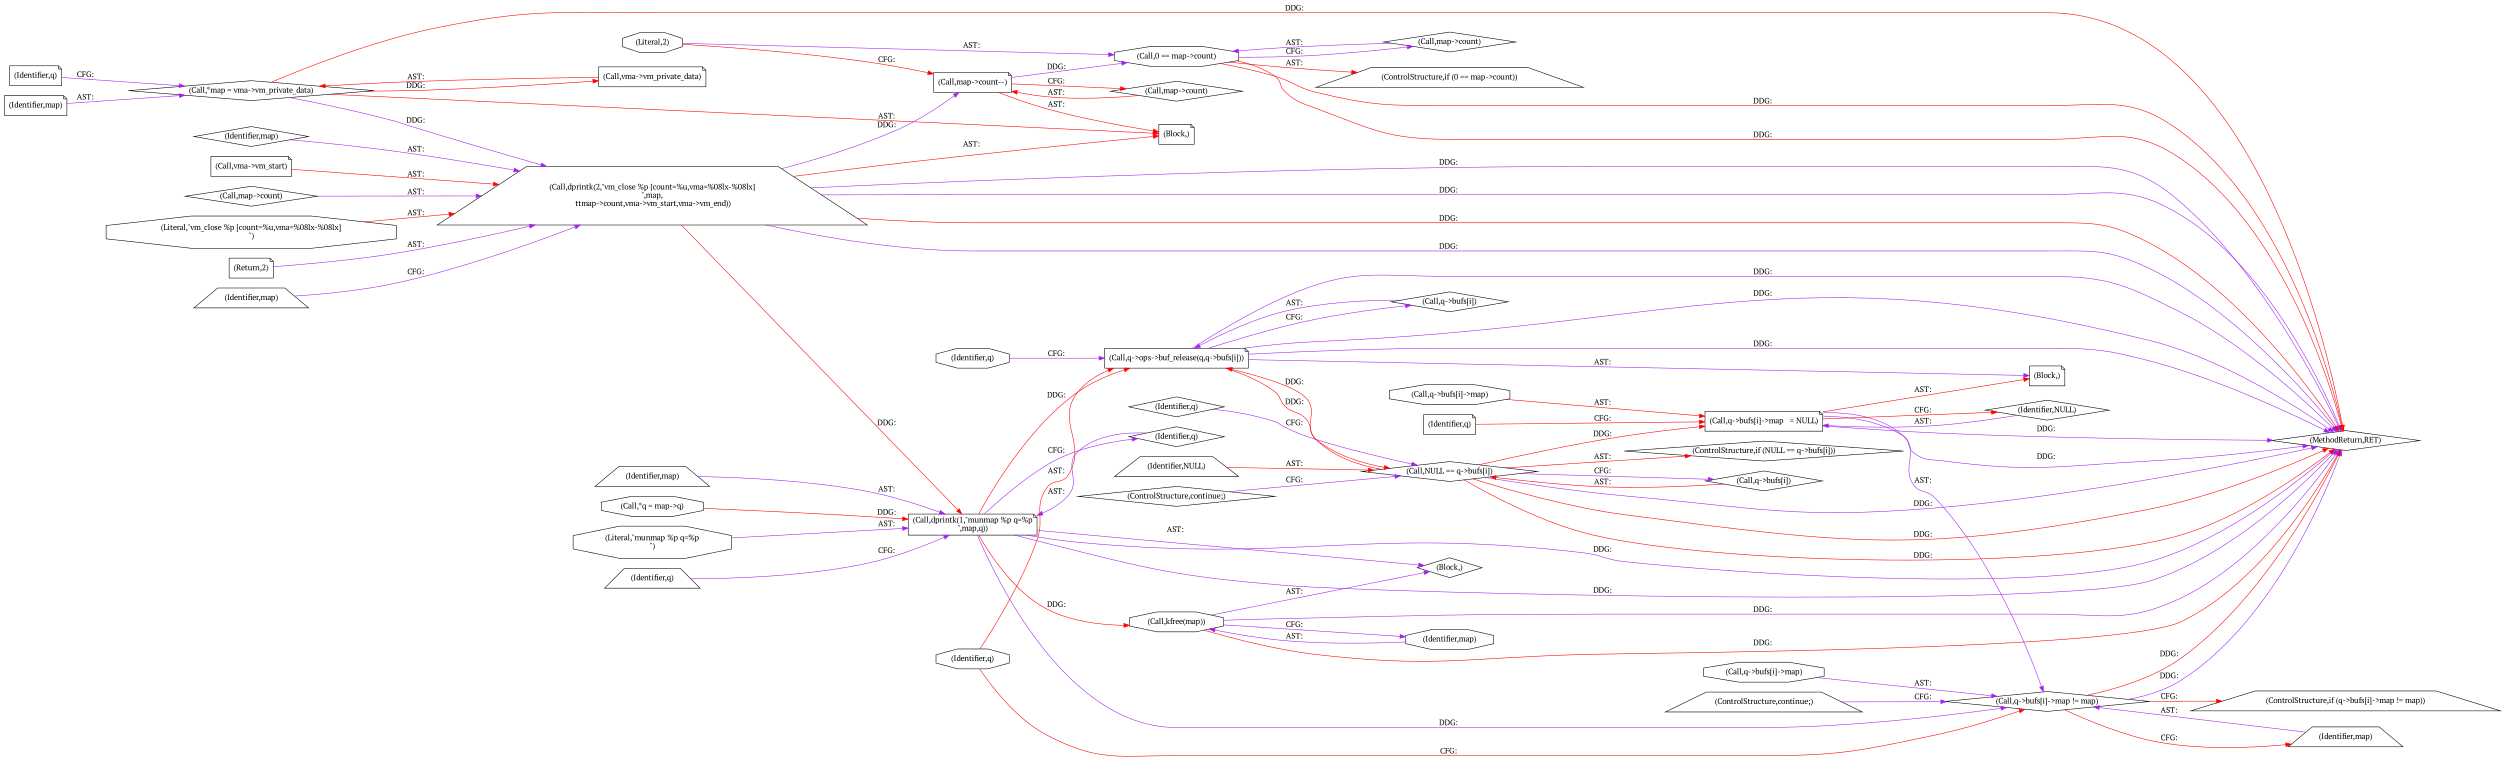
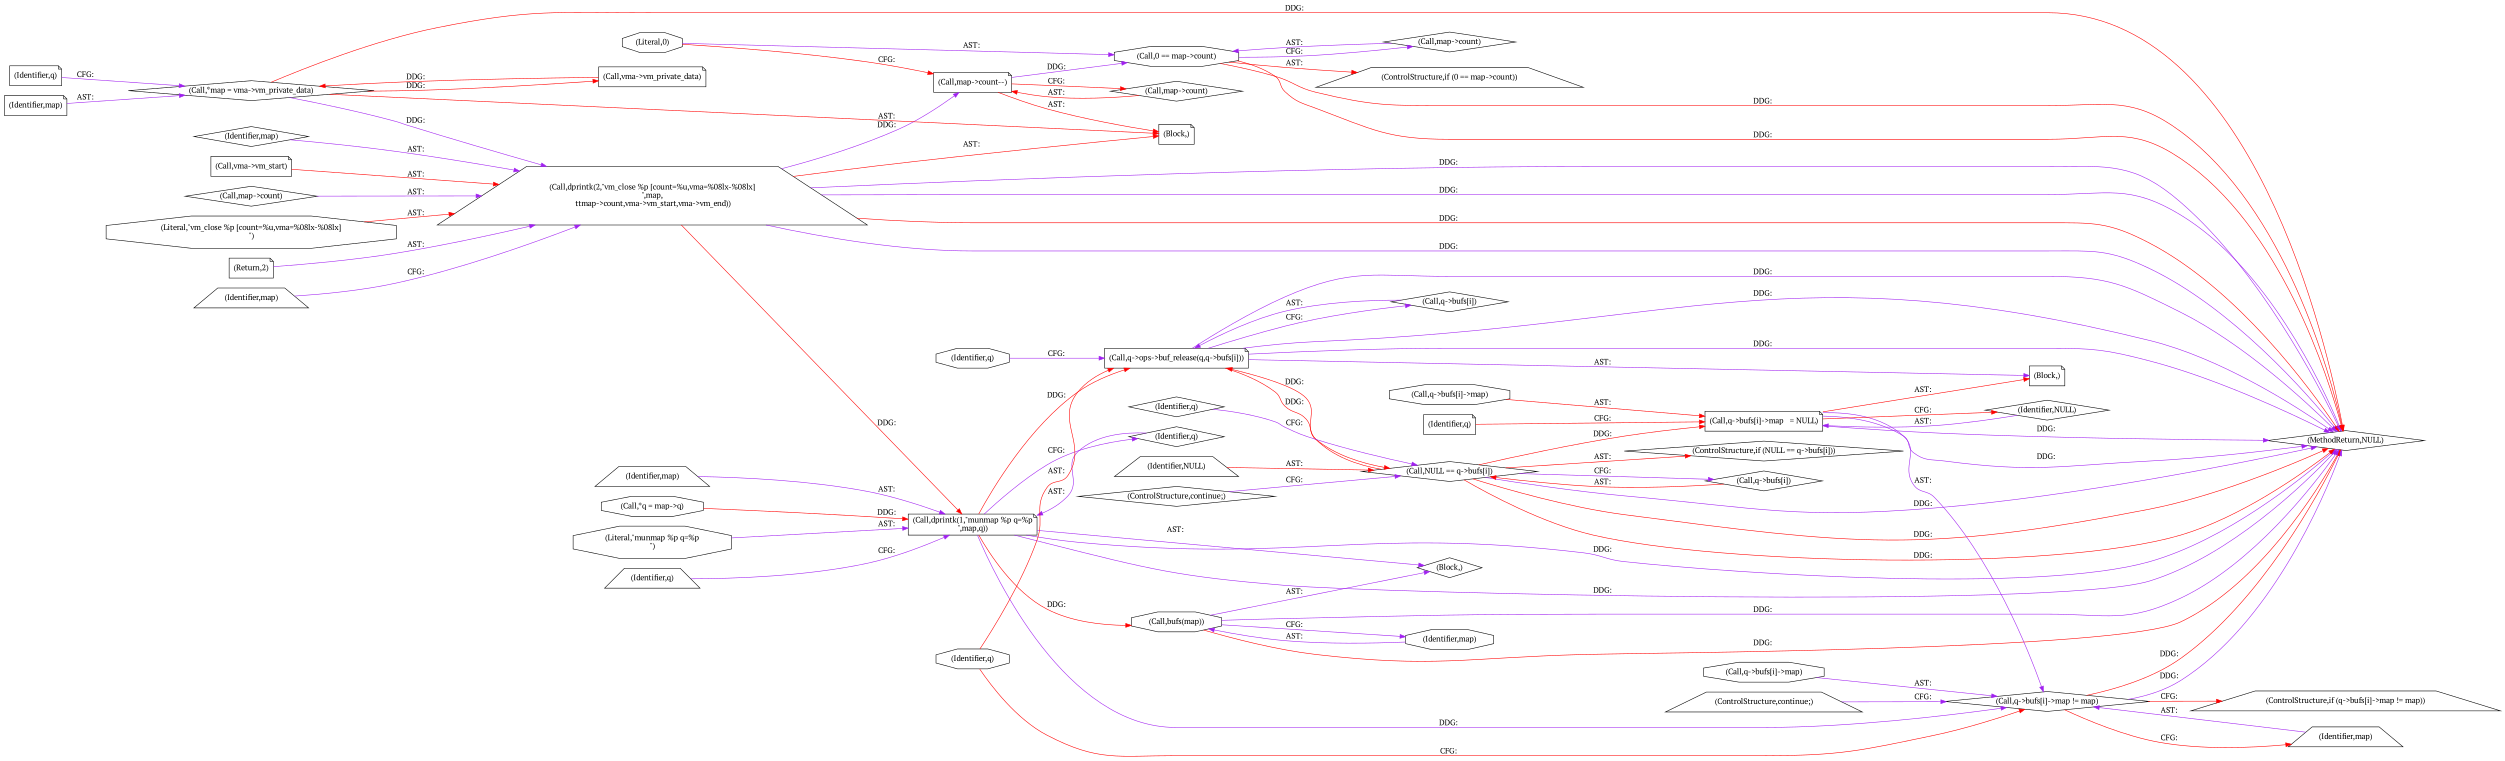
node "(Literal,2)": label "(Literal,2)" -> "(Literal,0)"
edge "(Call,vma->vm_private_data)" -> "(Call,*map = vma->vm_private_data)": label "AST: " -> "DDG: "
node "(MethodReturn,RET)": label "(MethodReturn,RET)" -> "(MethodReturn,NULL)"
node "(Call,kfree(map))": label "(Call,kfree(map))" -> "(Call,bufs(map))"
